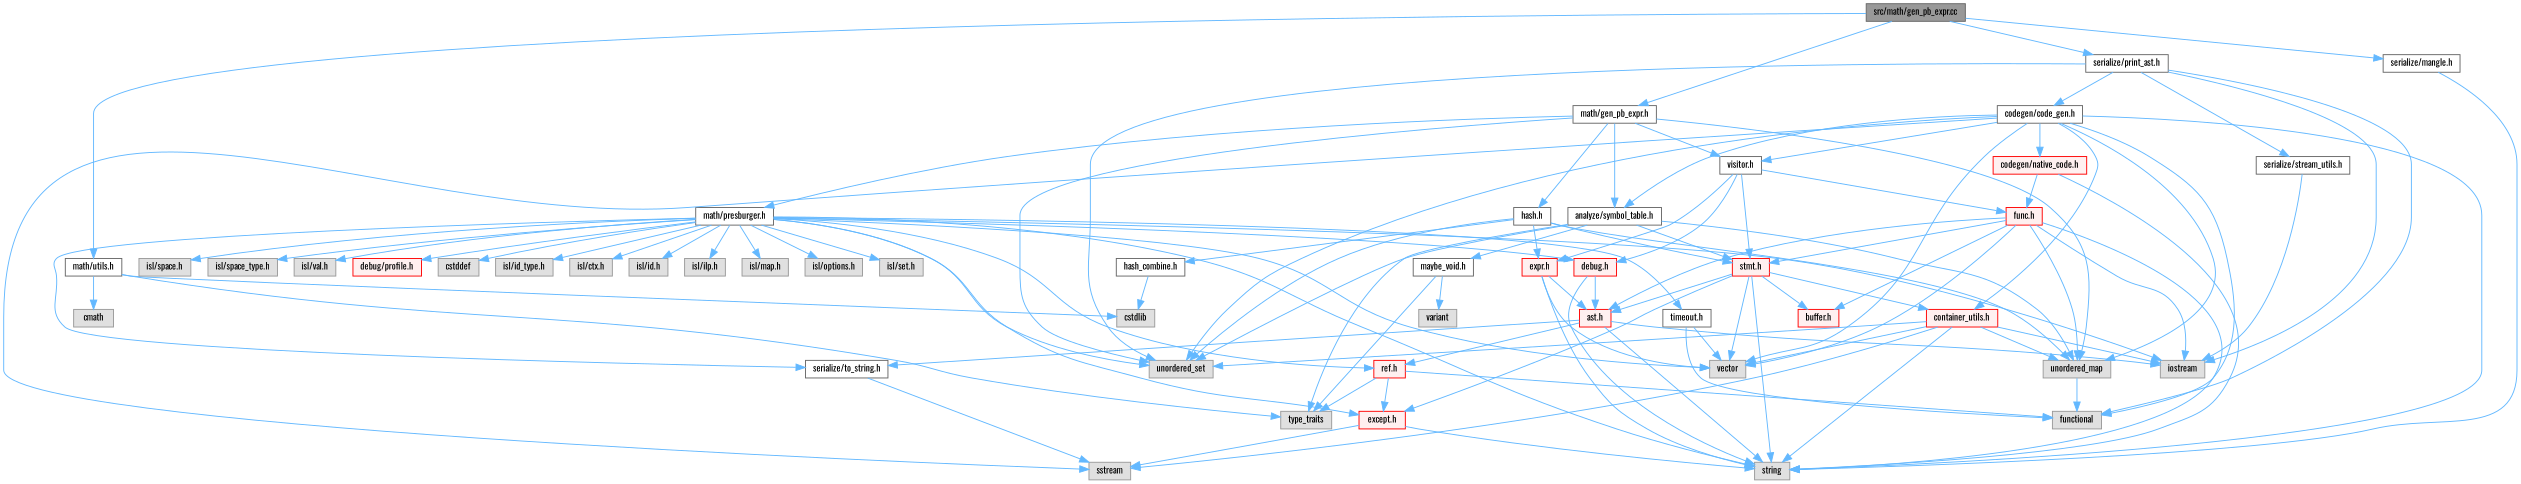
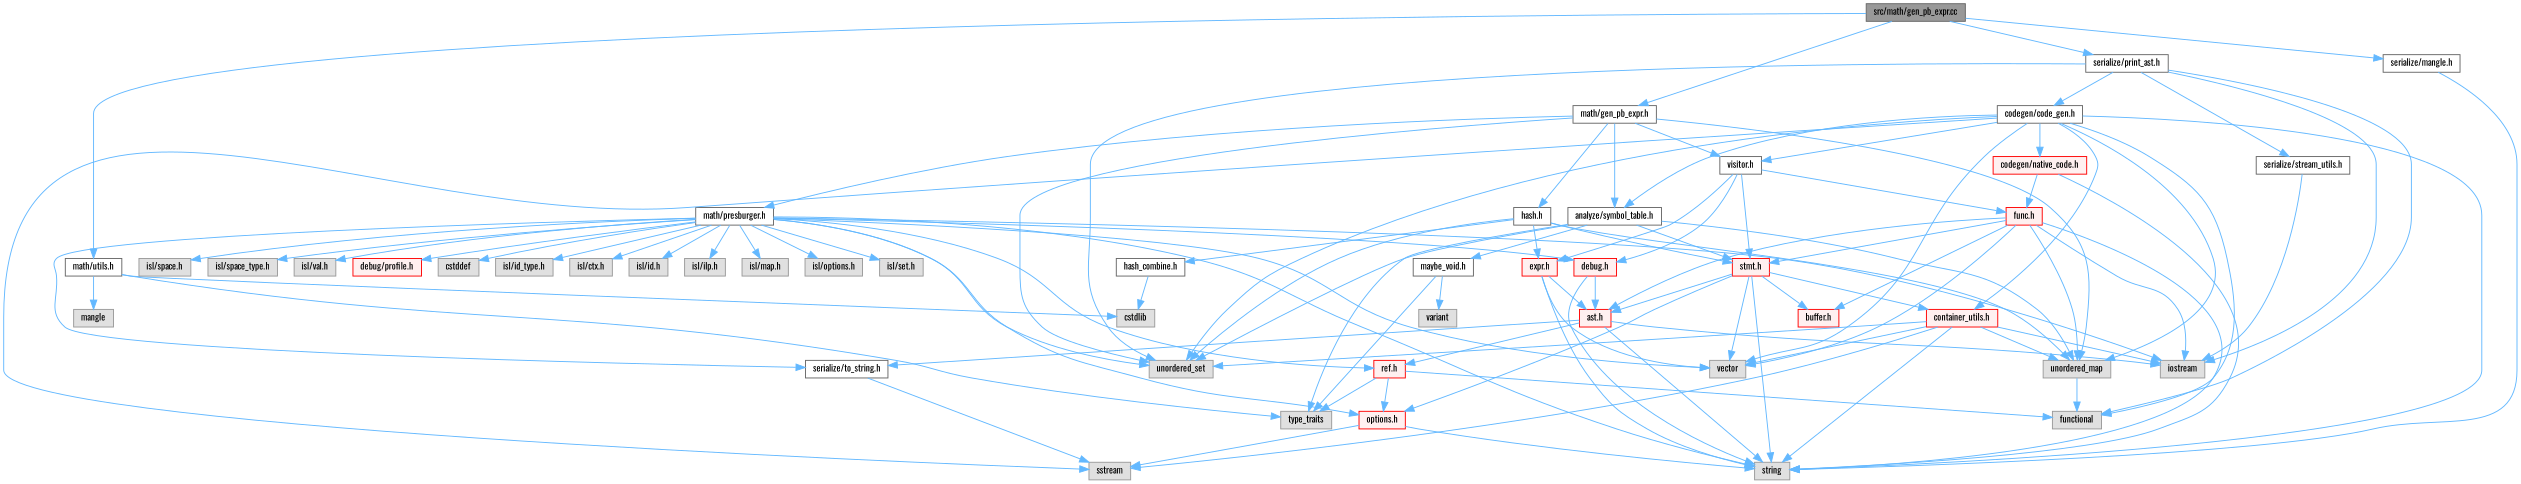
node "cmath": label "cmath" -> "mangle"
node "timeout.h": removed
node "except.h": label "except.h" -> "options.h"
